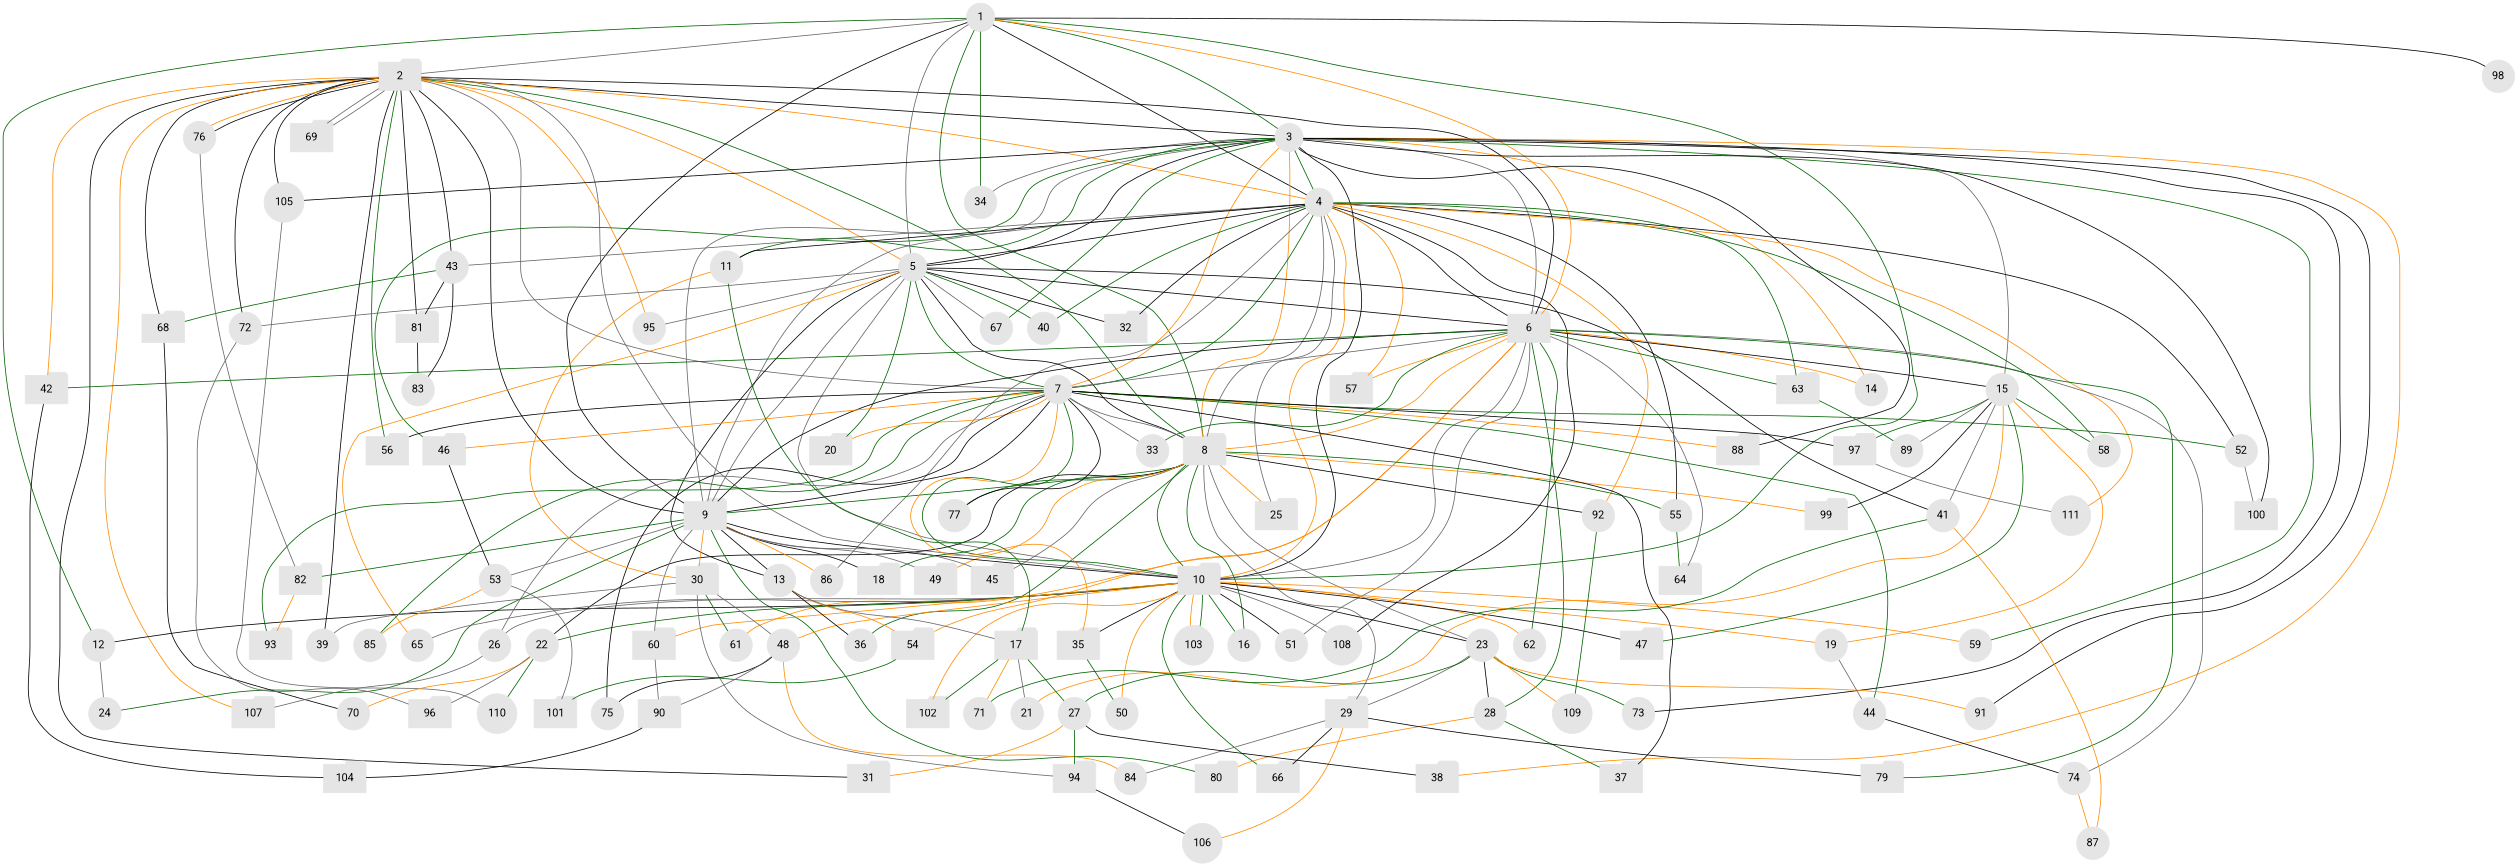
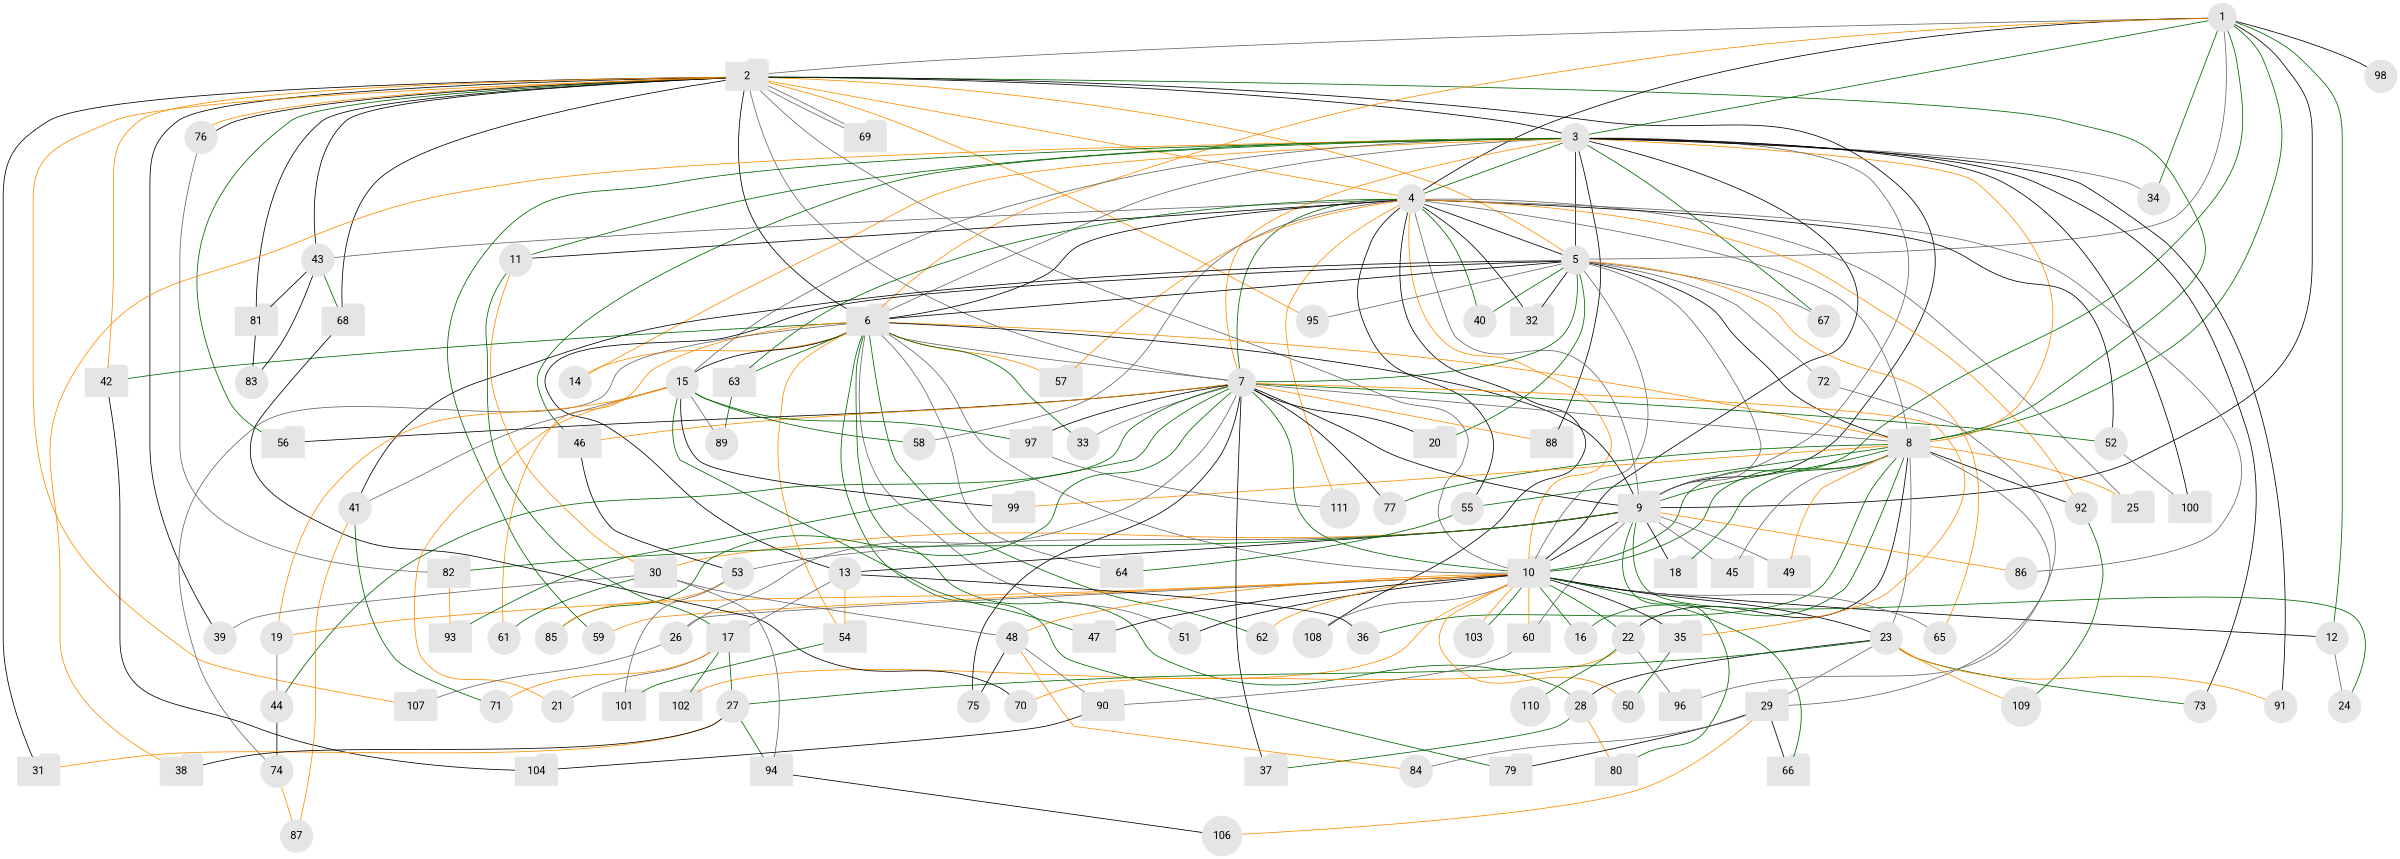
edge "2" -- "72": removed
node "105": removed
edge "4" -- "58": color darkgreen -> gray40
edge "7" -- "20": color darkorange -> black
